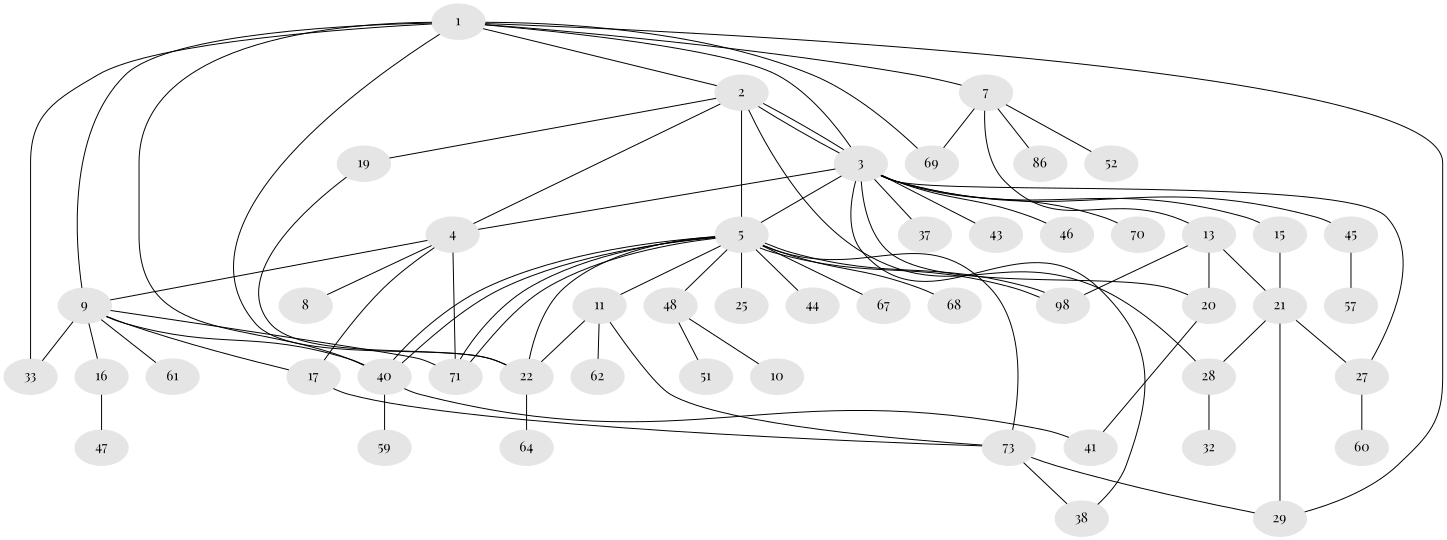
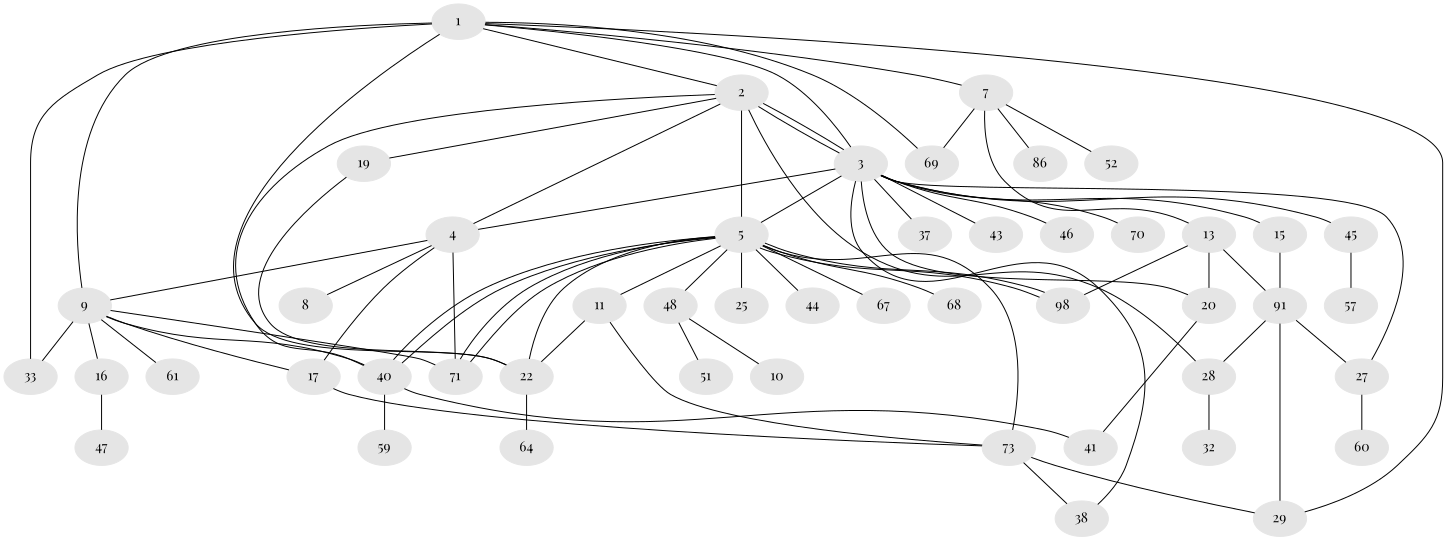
edge "1" -- "40": now "2" -- "40"
node "21": label "21" -> "91"
node "62": removed
